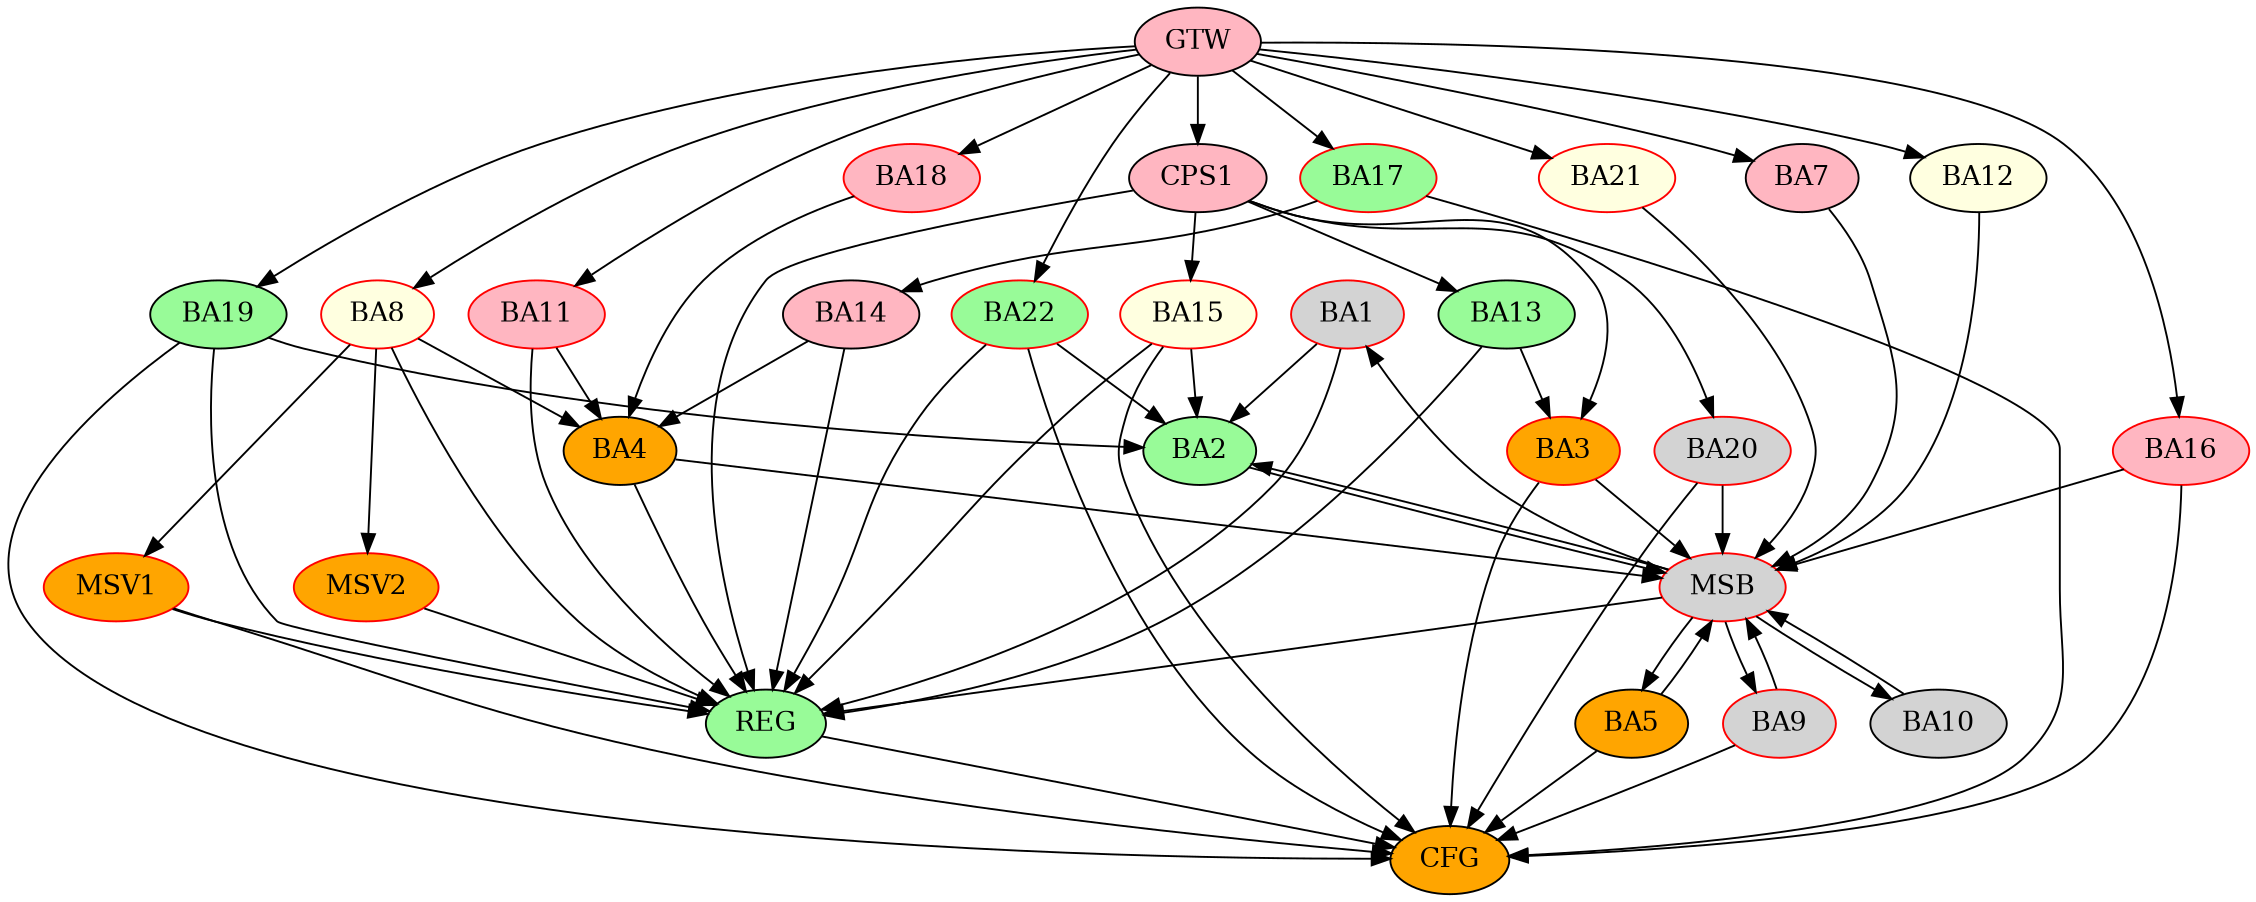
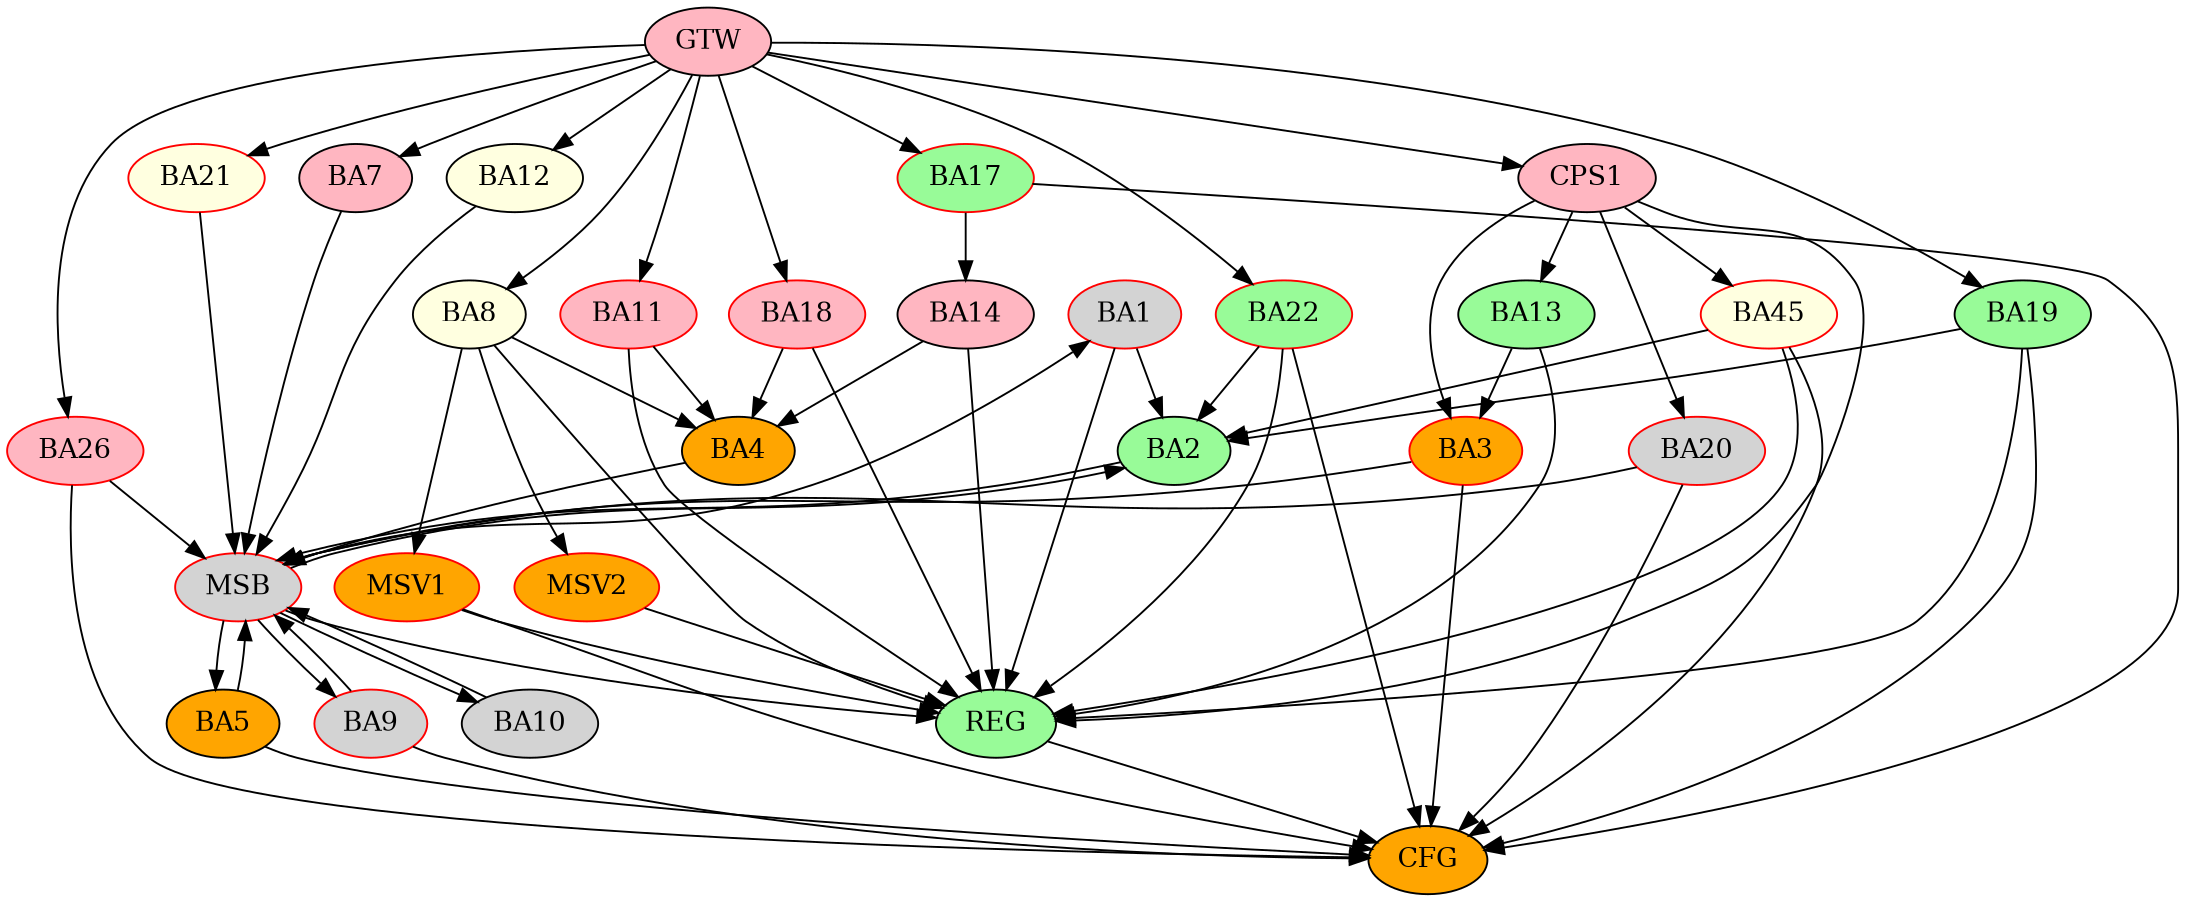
node "BA8": color red -> black
node "BA15": label "BA15" -> "BA45"
node "BA16": label "BA16" -> "BA26"
edge "BA4" -> "REG": now "BA18" -> "REG"
